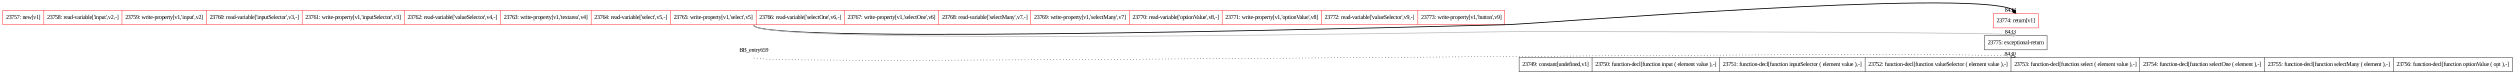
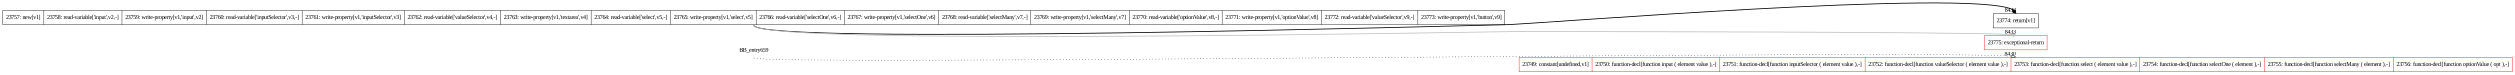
node "23757: new[v1]": color red -> black
node "23774: return[v1]": color red -> black
node "23775: exceptional-return": color black -> red
node "23749: constant[undefined,v1]": color black -> red
